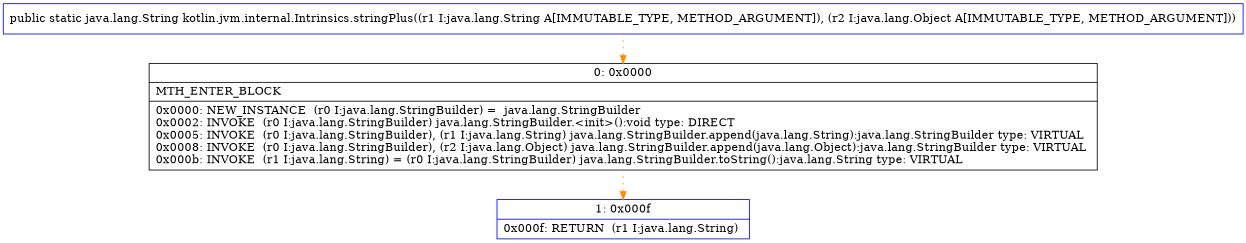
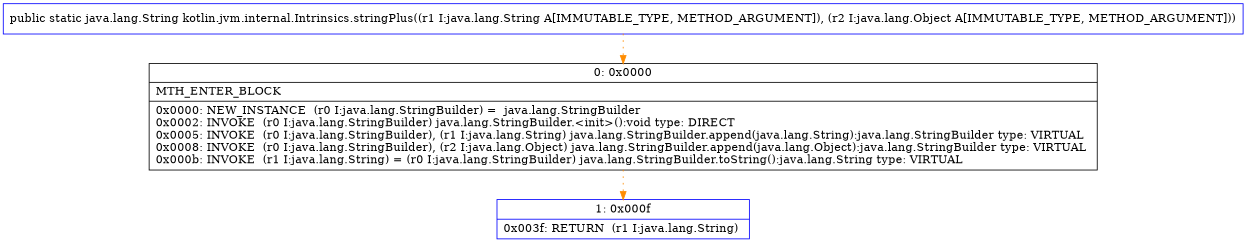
node "1: 0x000f": text "0x000f: RETURN  (r1 I:java.lang.String)" -> "0x003f: RETURN  (r1 I:java.lang.String)"
